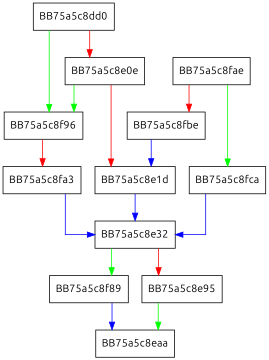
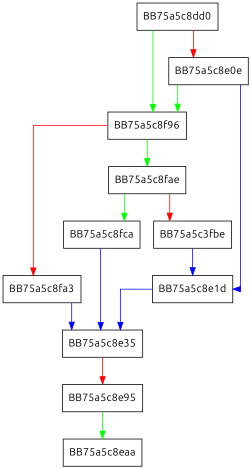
edge "BB75a5c8e0e" -> "BB75a5c8e1d": color red -> blue
node "BB75a5c8fbe": label "BB75a5c8fbe" -> "BB75a5c3fbe"
edge "BB75a5c8f96" -> "BB75a5c8fae": added
node "BB75a5c8e32": label "BB75a5c8e32" -> "BB75a5c8e35"
node "BB75a5c8f89": removed
